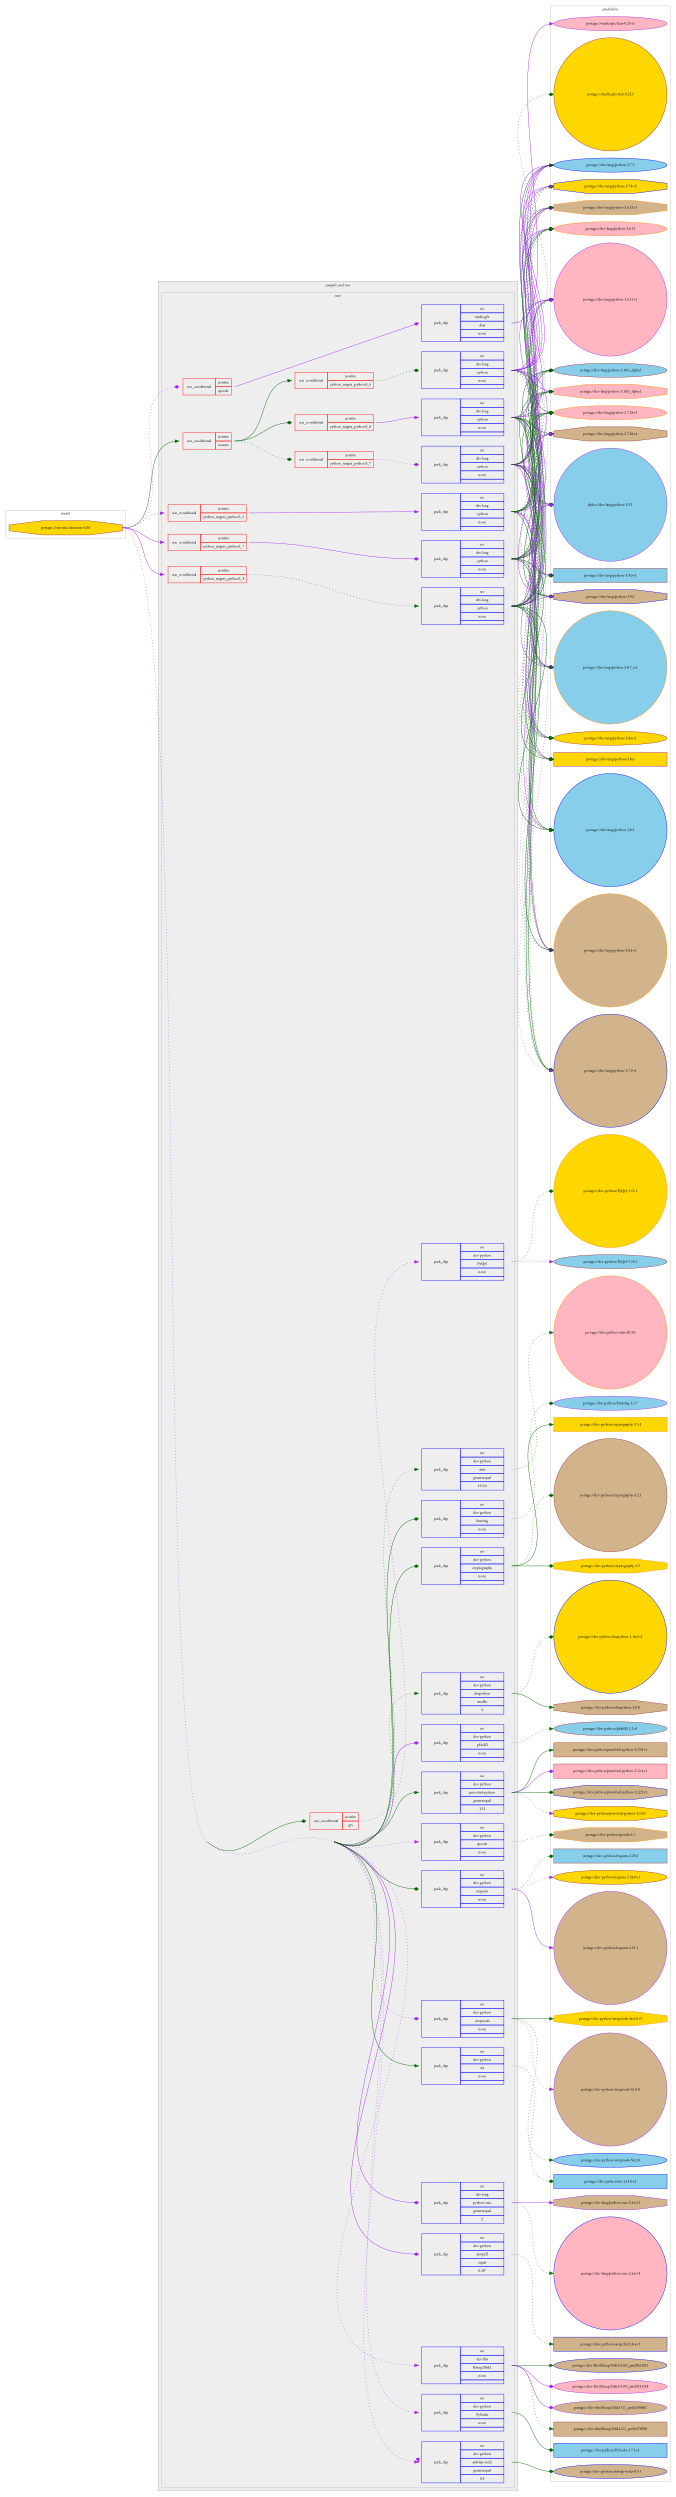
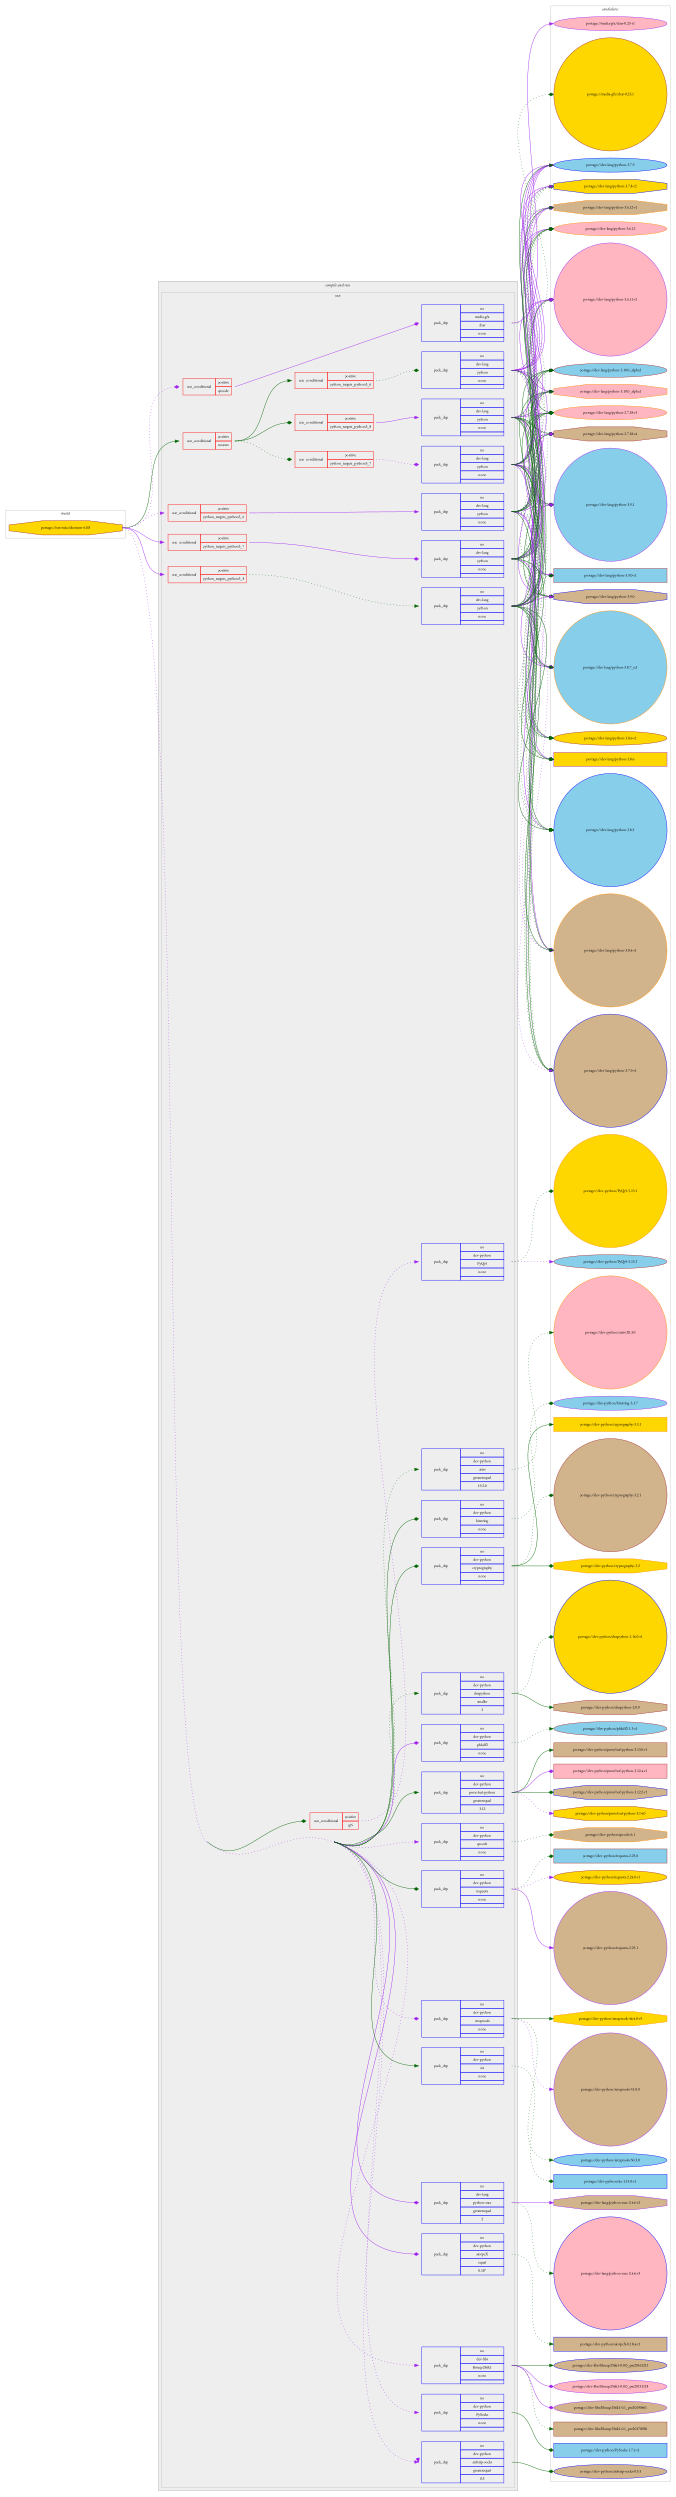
node "alpha://dev-lang/python-3.9.1": label "alpha://dev-lang/python-3.9.1" -> "portage://dev-lang/python-3.9.1"
